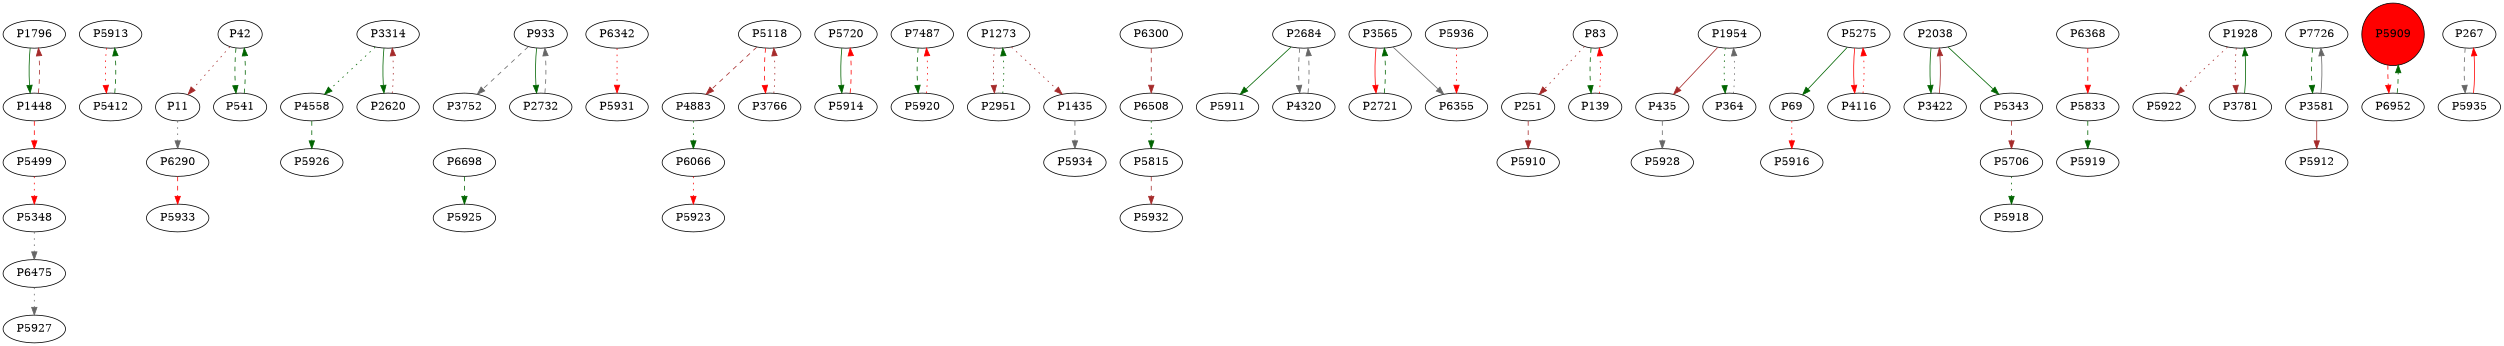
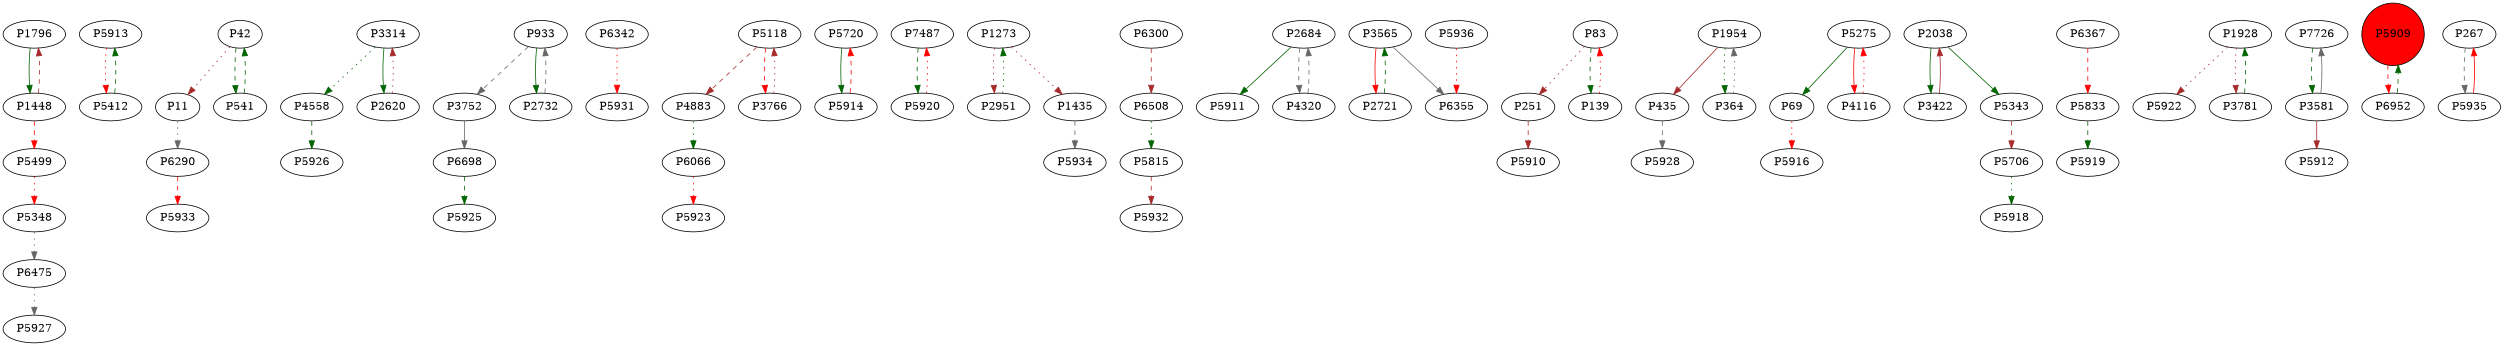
node "P6368": label "P6368" -> "P6367"
edge "P3781" -> "P1928": style solid -> dashed
edge "P3752" -> "P6698": added
